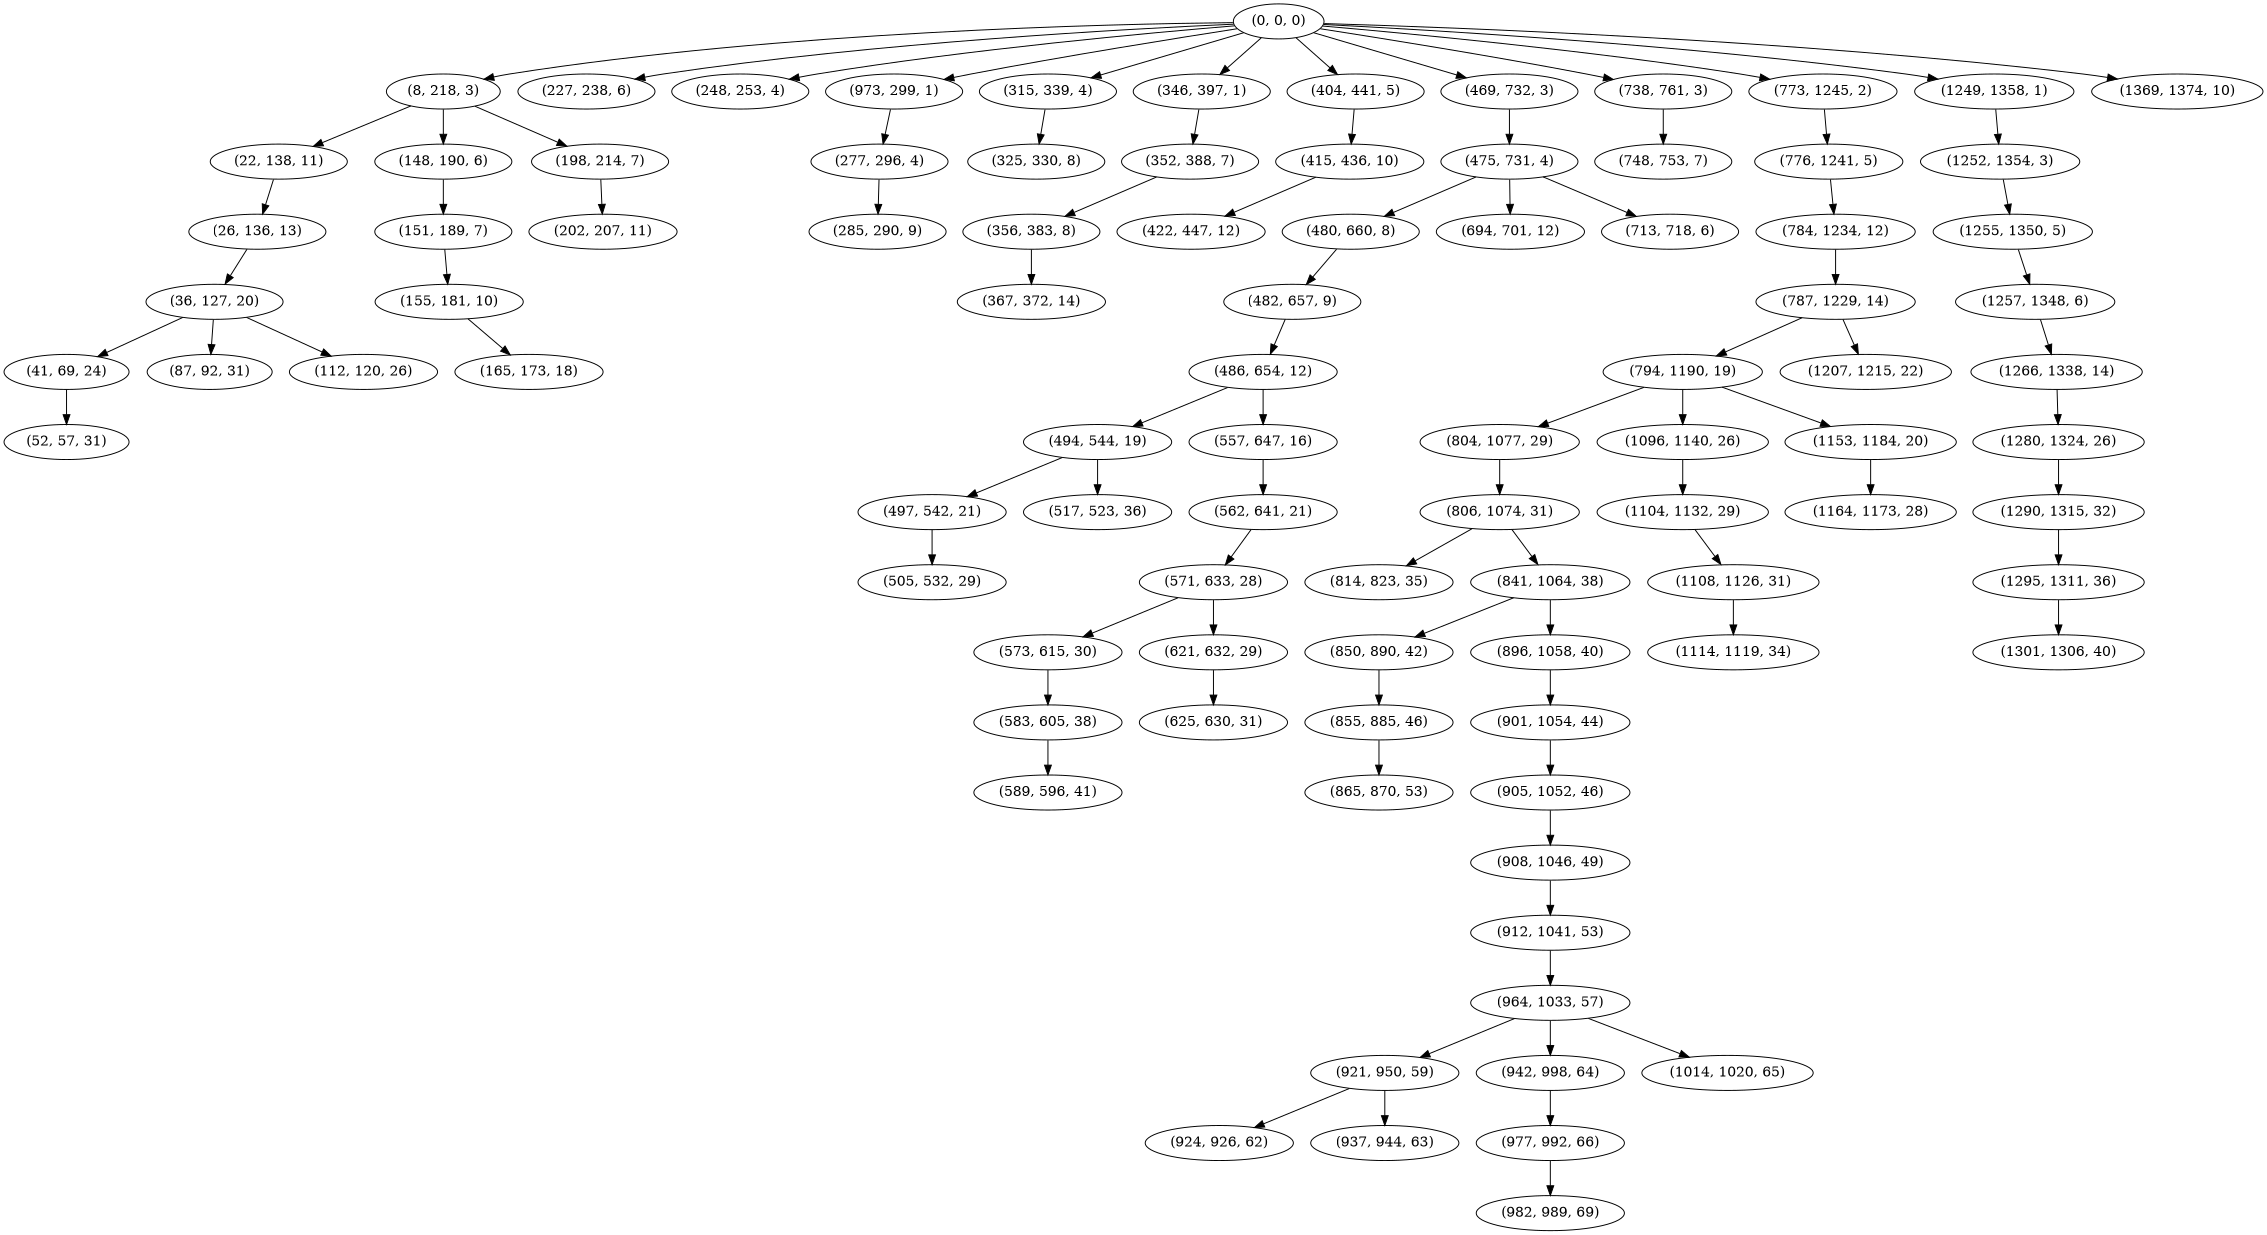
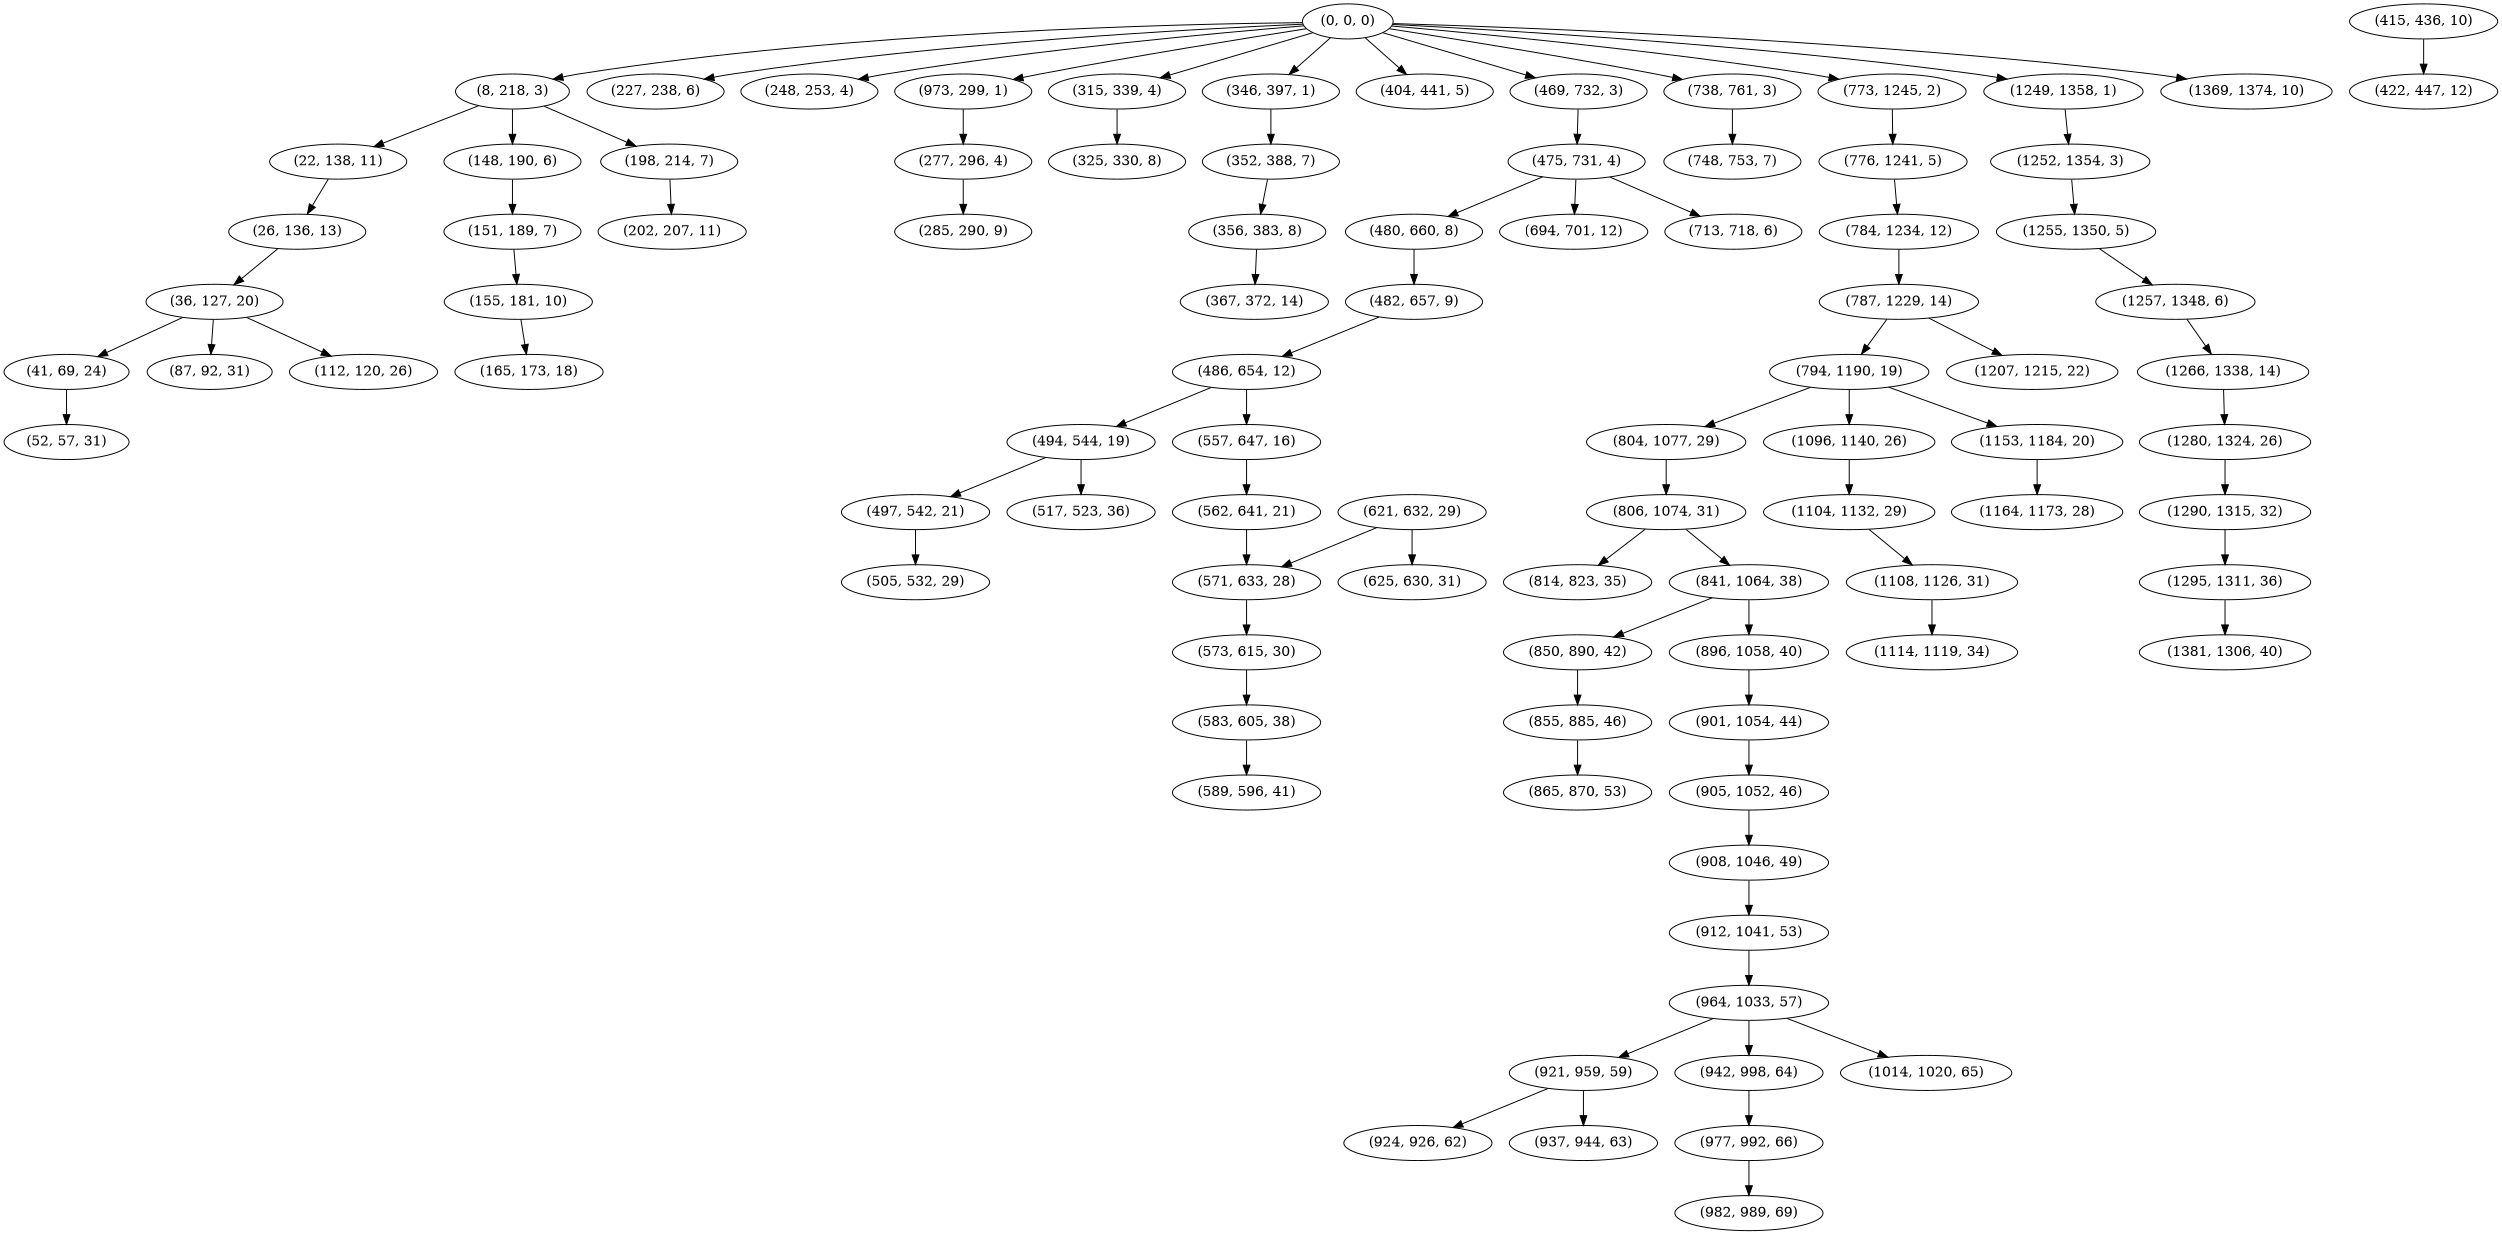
edge "(404, 441, 5)" -> "(415, 436, 10)": removed
edge "(571, 633, 28)" -> "(621, 632, 29)": reversed
node "(1301, 1306, 40)": label "(1301, 1306, 40)" -> "(1381, 1306, 40)"
node "(921, 950, 59)": label "(921, 950, 59)" -> "(921, 959, 59)"
